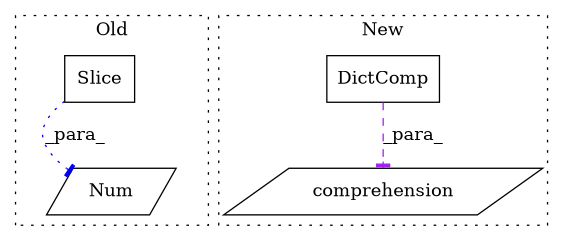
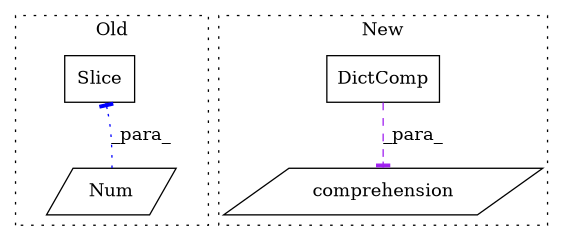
edge "Slice" -> "Num": reversed
